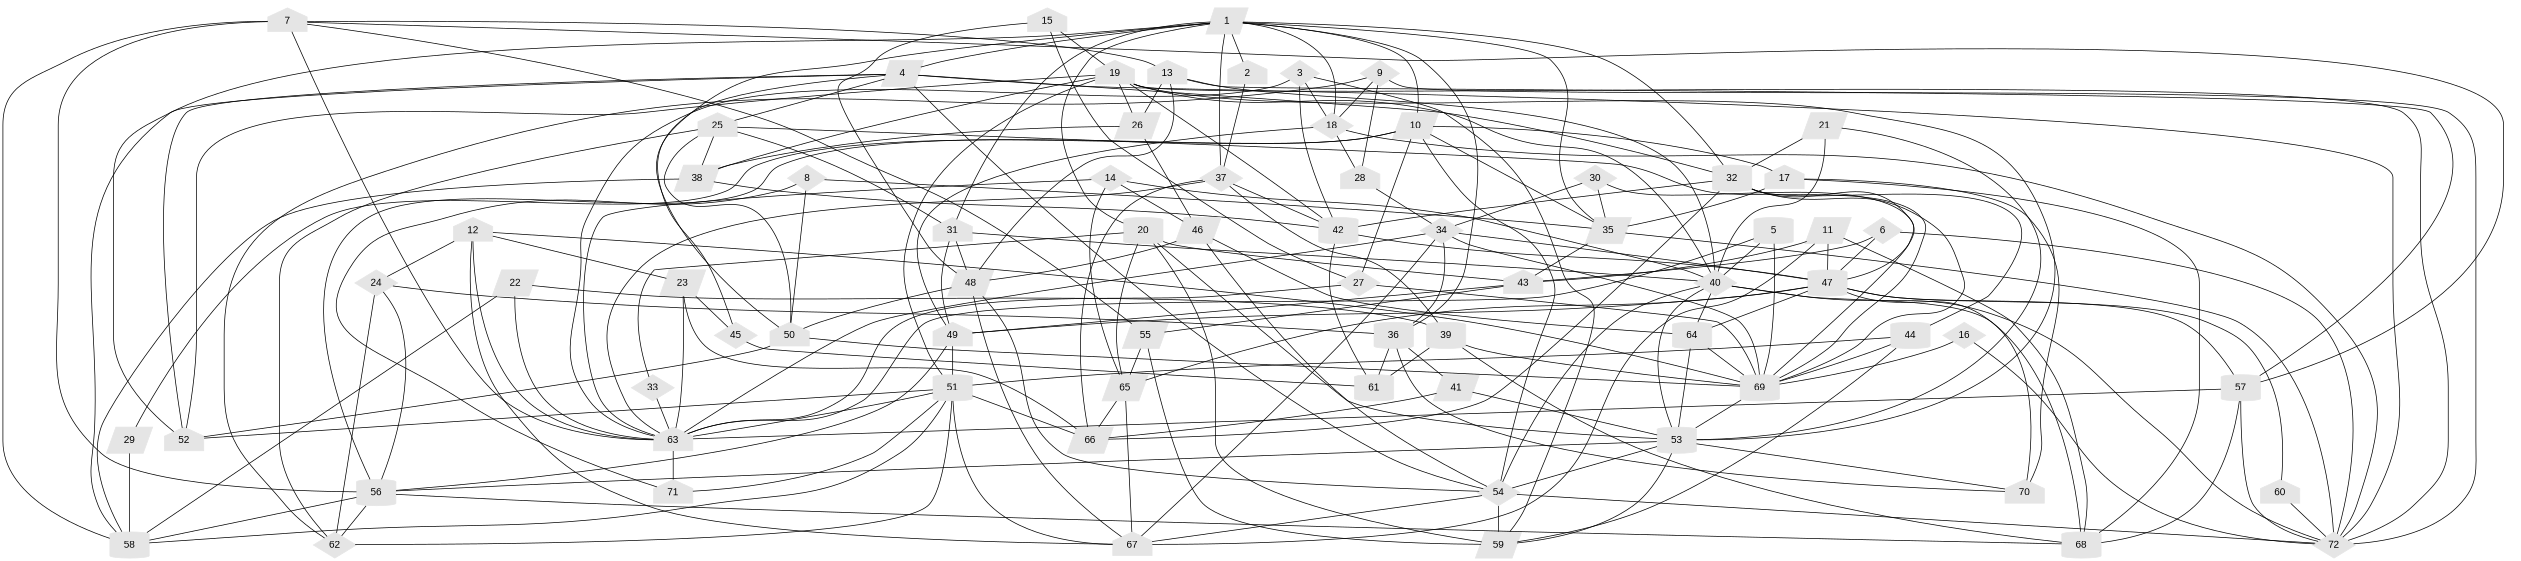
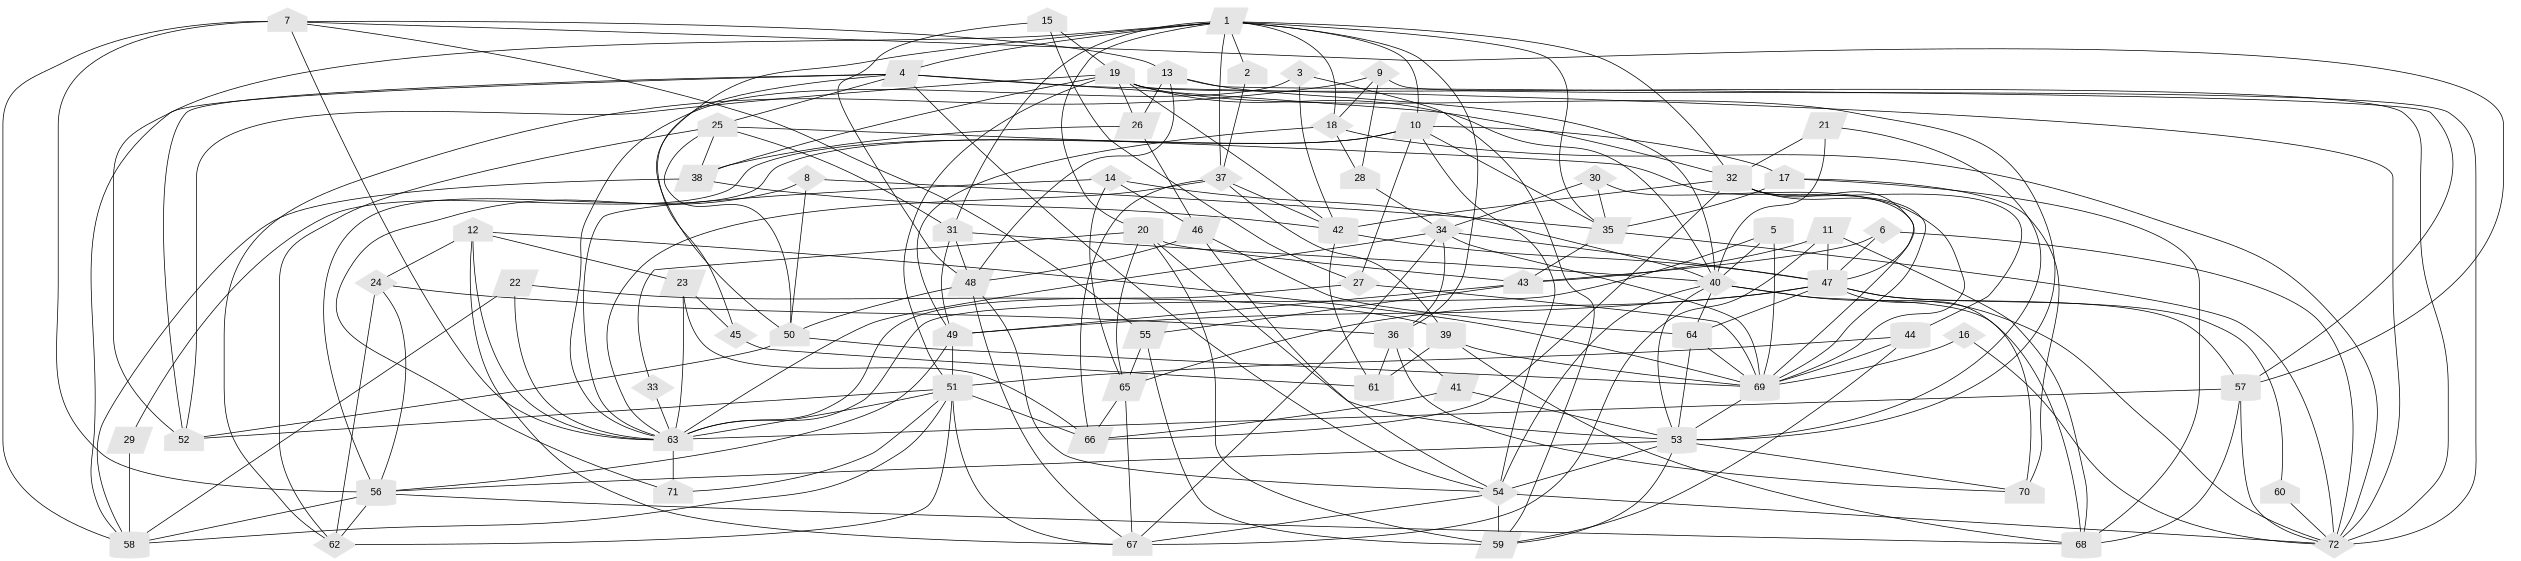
edge "3" -- "18": removed
